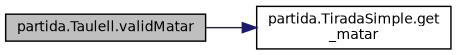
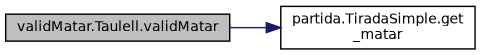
node "partida.Taulell.validMatar": label "partida.Taulell.validMatar" -> "validMatar.Taulell.validMatar"
